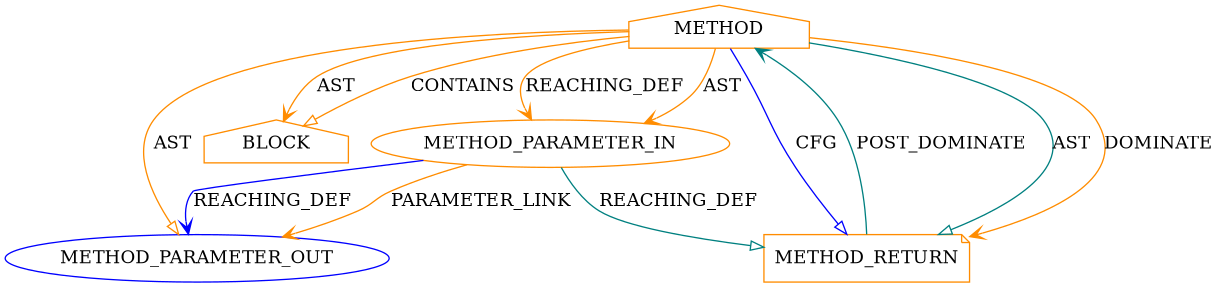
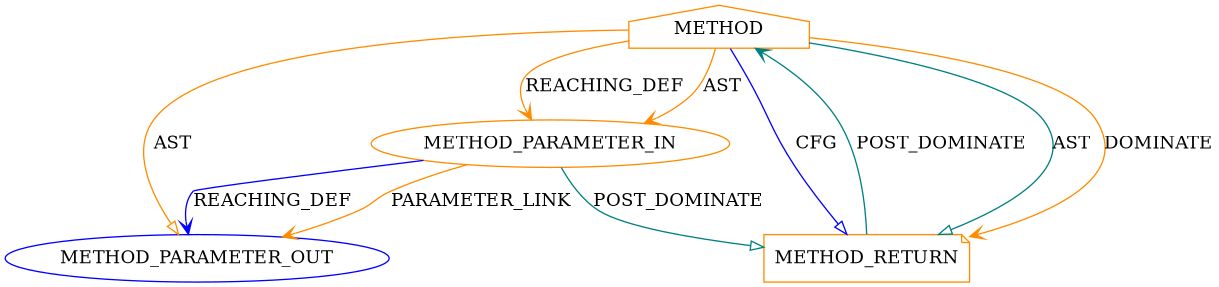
node "BLOCK": removed
edge "METHOD_PARAMETER_IN" -> "METHOD_RETURN": label "REACHING_DEF" -> "POST_DOMINATE"
